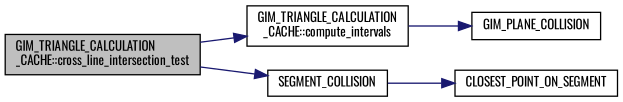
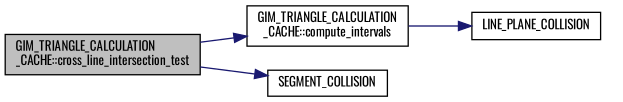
node "GIM_PLANE_COLLISION": label "GIM_PLANE_COLLISION" -> "LINE_PLANE_COLLISION"
node "CLOSEST_POINT_ON_SEGMENT": removed
